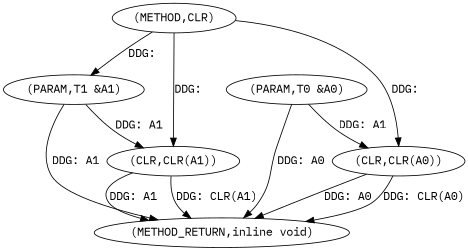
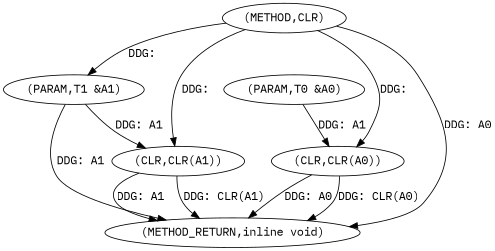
edge "(PARAM,T0 &A0)" -> "(METHOD_RETURN,inline void)": now "(METHOD,CLR)" -> "(METHOD_RETURN,inline void)"
